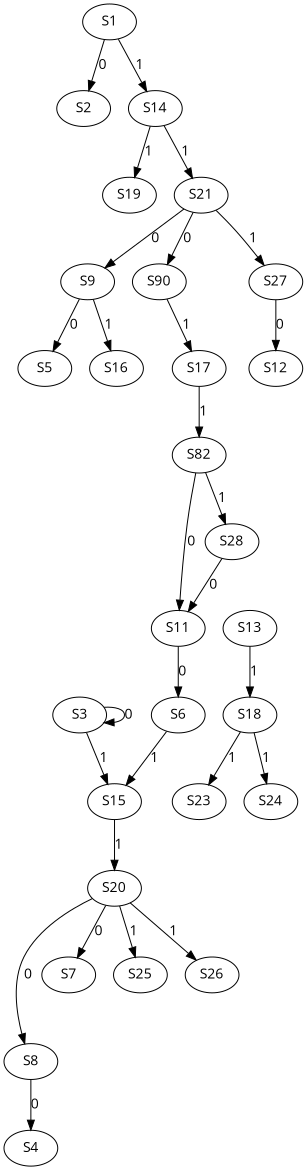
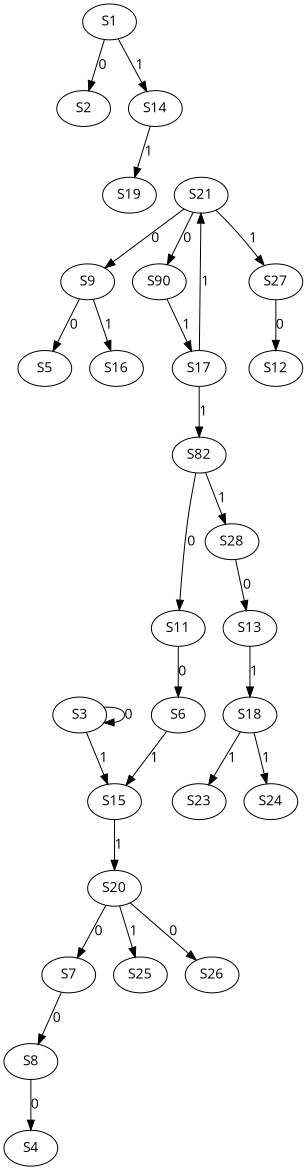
edge "S14" -> "S21": now "S17" -> "S21"
edge "S28" -> "S11": now "S28" -> "S13"
edge "S20" -> "S26": label "1" -> "0"
edge "S20" -> "S8": now "S7" -> "S8"
